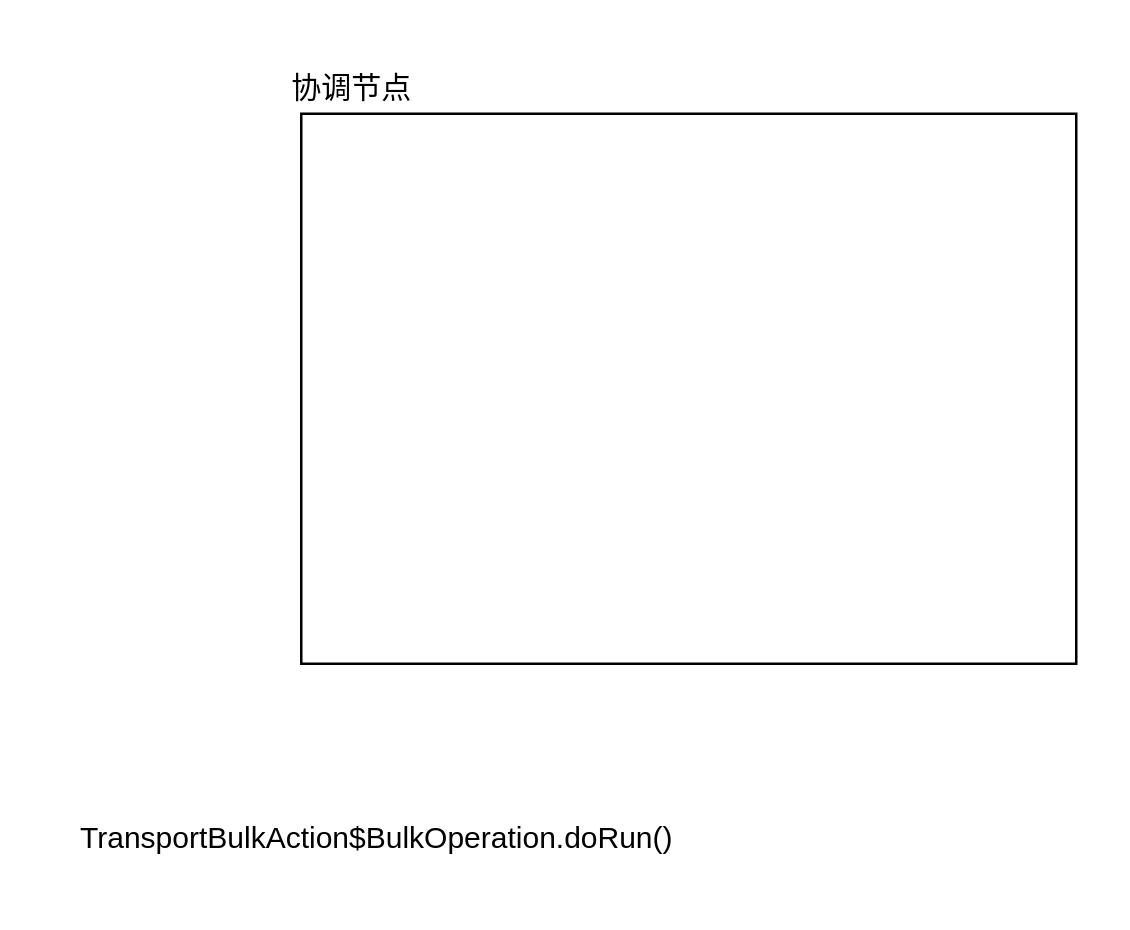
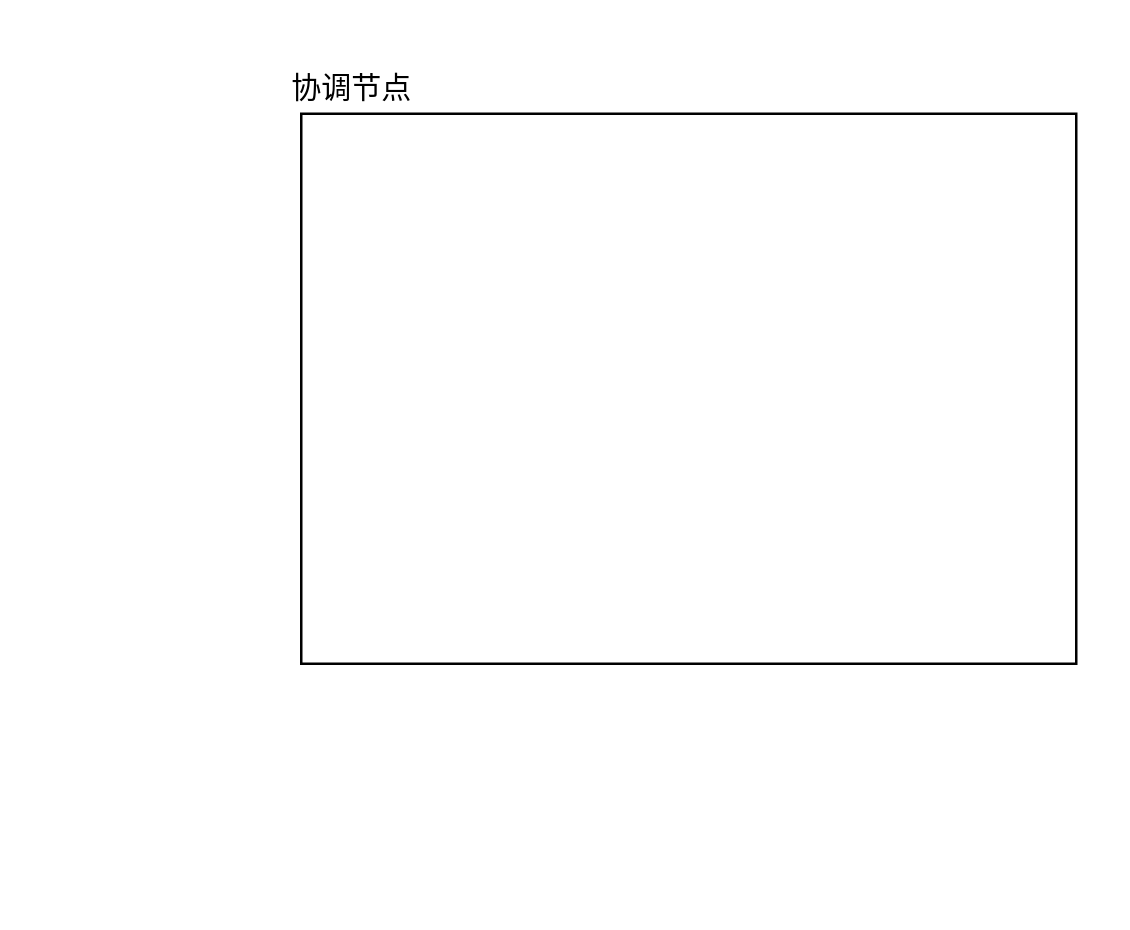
node "TransportBulkAction$BulkOperation.doRun()": removed
